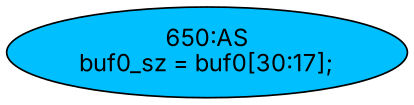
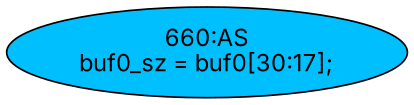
node "650:AS buf0_sz = buf0[30:17];": label "650:AS buf0_sz = buf0[30:17];" -> "660:AS buf0_sz = buf0[30:17];"
